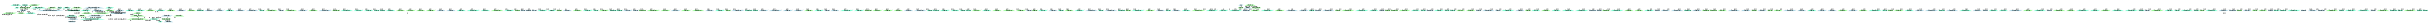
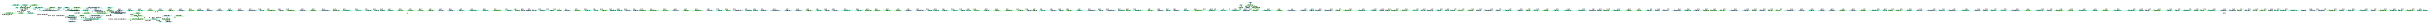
node "1000233": added
